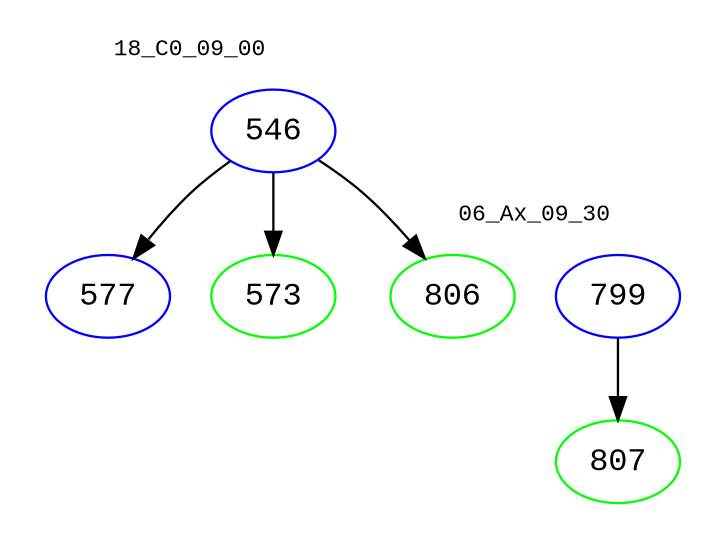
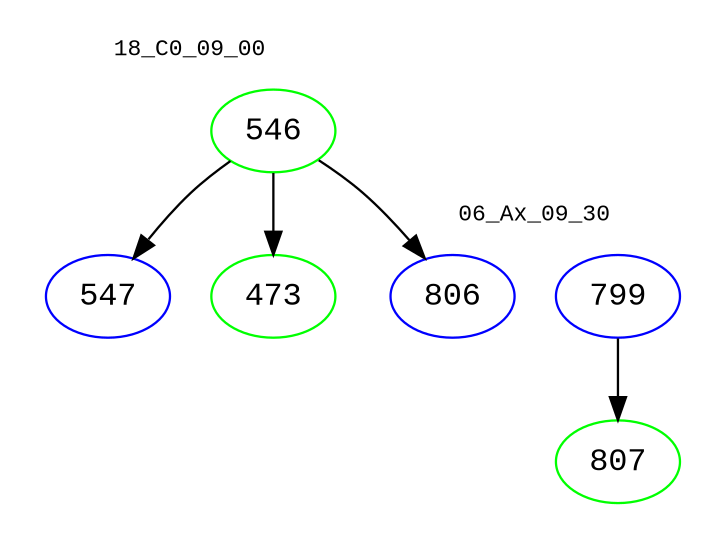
node "546": color blue -> green
node "577": label "577" -> "547"
node "573": label "573" -> "473"
node "806": color green -> blue
